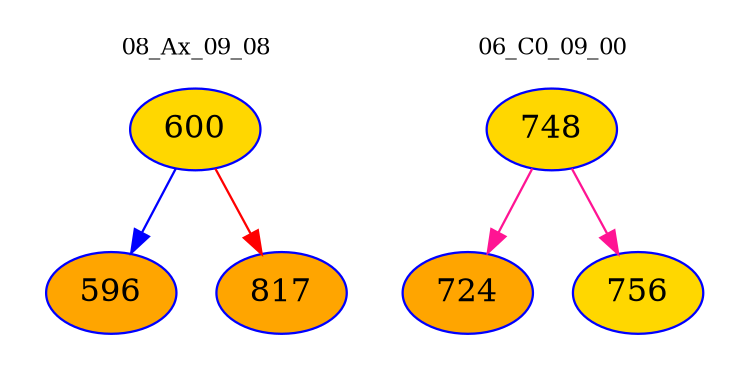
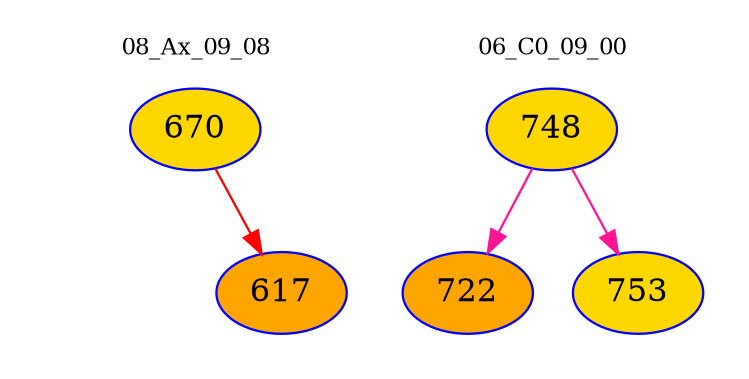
node "600": label "600" -> "670"
node "596": removed
node "817": label "817" -> "617"
node "724": label "724" -> "722"
node "756": label "756" -> "753"
